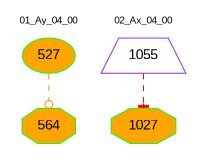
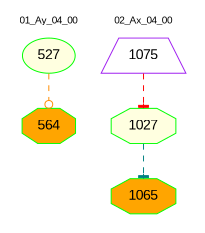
node "527": fillcolor orange -> lightyellow
node "1055": label "1055" -> "1075"
node "1027": fillcolor orange -> lightyellow
node "1065": added
